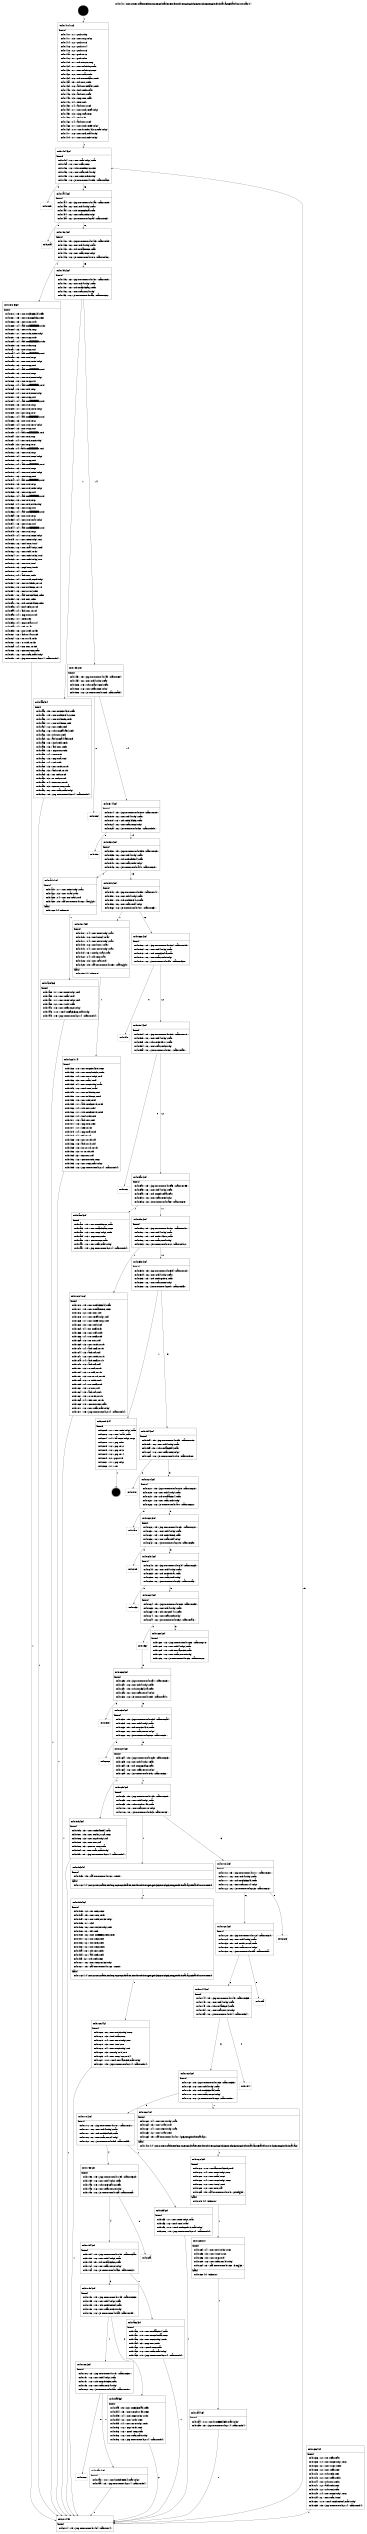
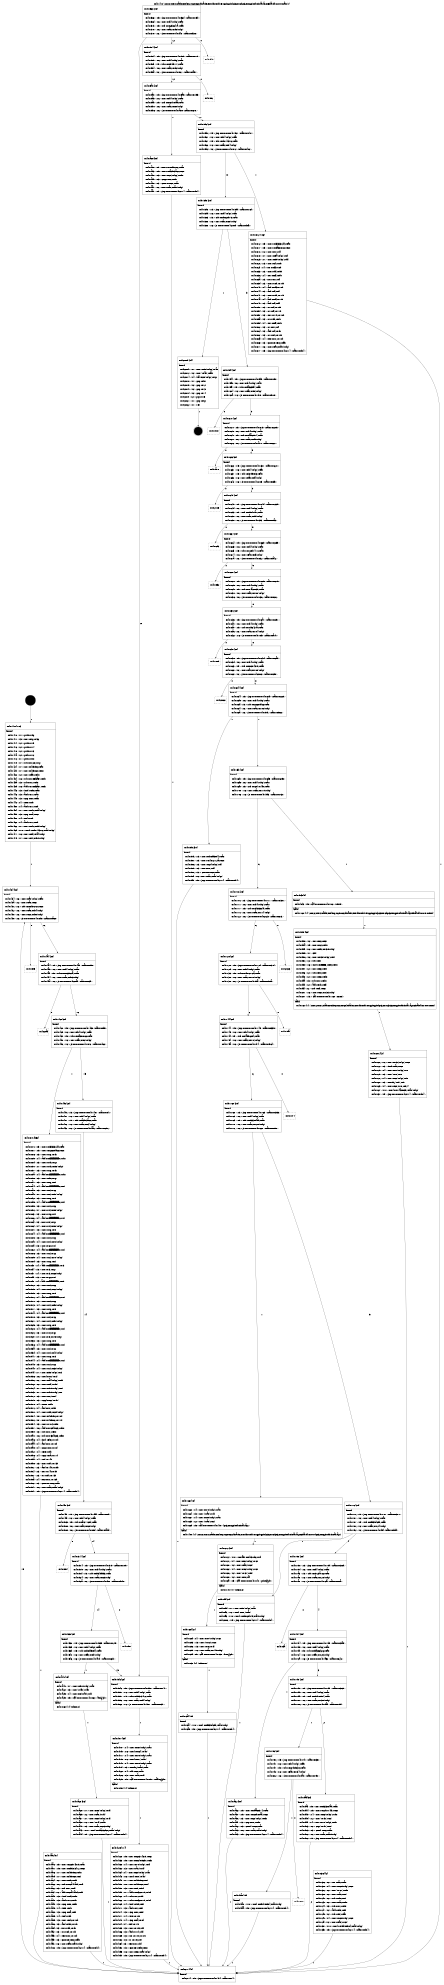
edge "0x4014dc [28]" -> "0x401aac [91]": removed, label "1"
edge "0x40154c [28]" -> "0x401568 [28]": reversed
edge "0x401a8e [30]" -> "0x402114 [5]": added, label "1"
edge "0x401e52" -> "0x40169c [28]": now "0x401680 [28]" -> "0x40169c [28]"
